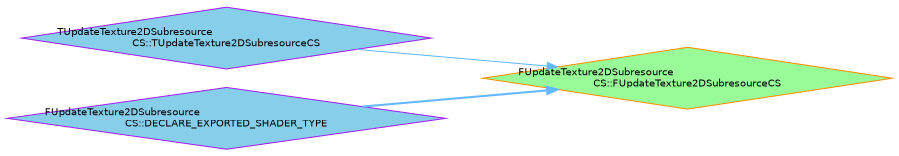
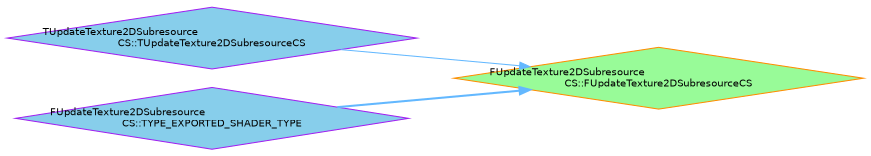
node "FUpdateTexture2DSubresource CS::DECLARE_EXPORTED_SHADER_TYPE": label "FUpdateTexture2DSubresource CS::DECLARE_EXPORTED_SHADER_TYPE" -> "FUpdateTexture2DSubresource CS::TYPE_EXPORTED_SHADER_TYPE"
